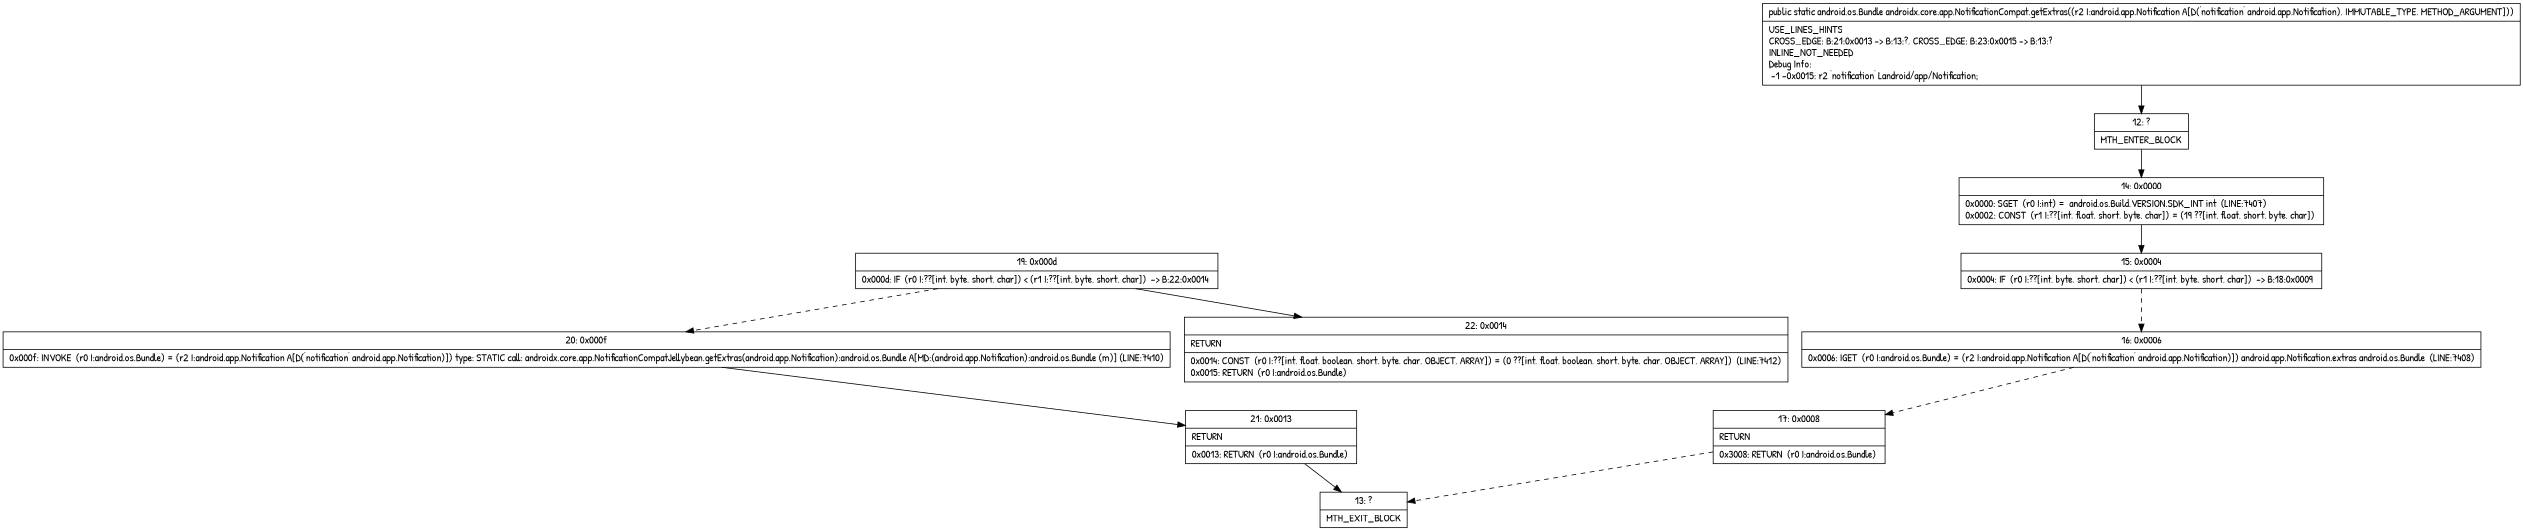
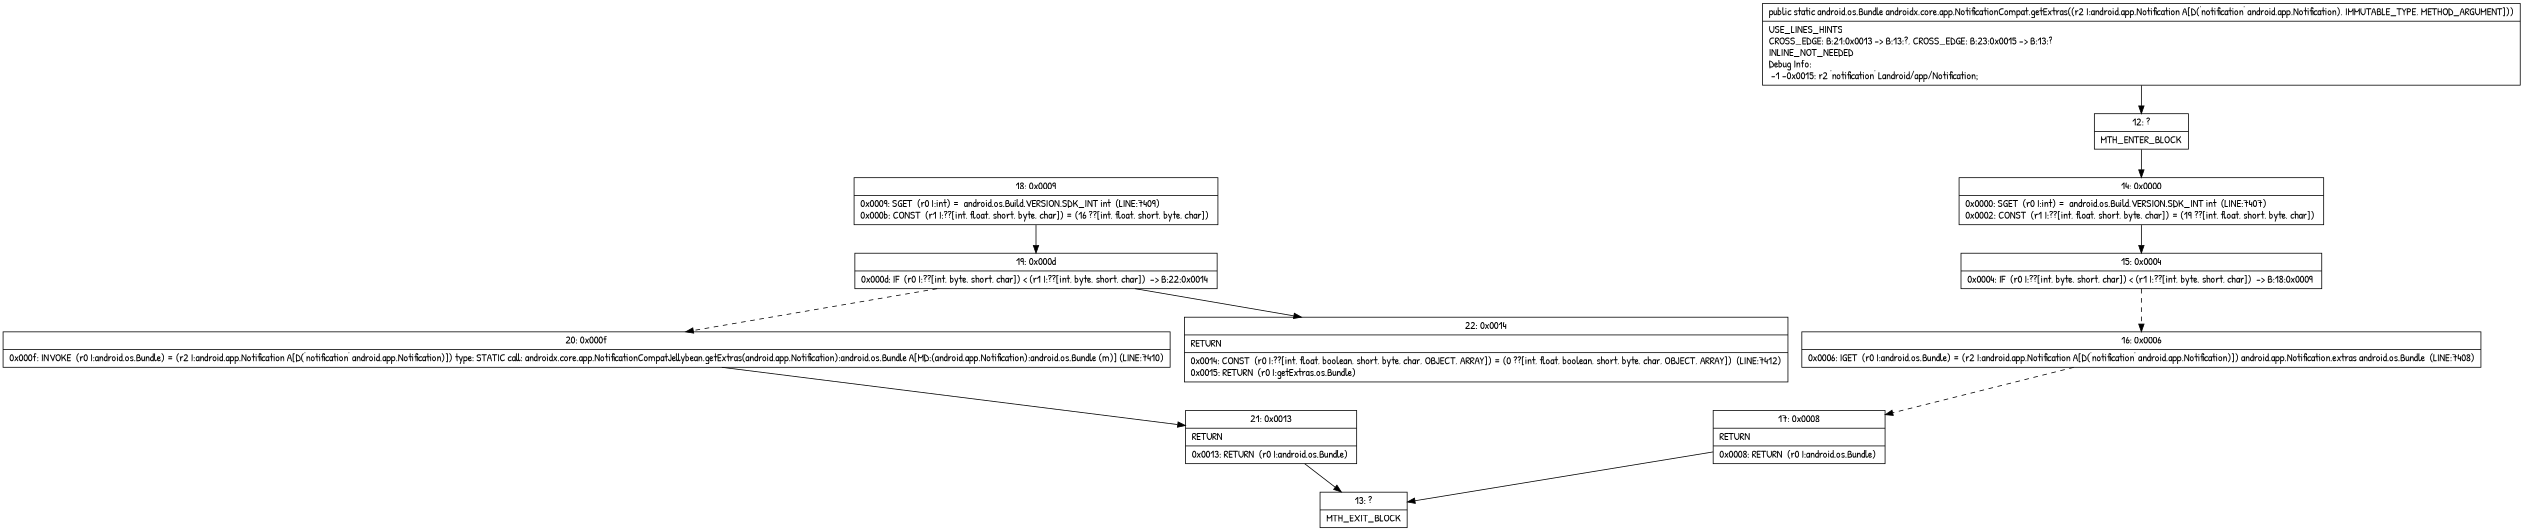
node "18: 0x0009": added
node "22: 0x0014": text "0x0015: RETURN  (r0 I:android.os.Bundle)" -> "0x0015: RETURN  (r0 I:getExtras.os.Bundle)"
node "17: 0x0008": text "0x3008: RETURN  (r0 I:android.os.Bundle)" -> "0x0008: RETURN  (r0 I:android.os.Bundle)"
edge "17: 0x0008" -> "13: ?": style dashed -> solid
